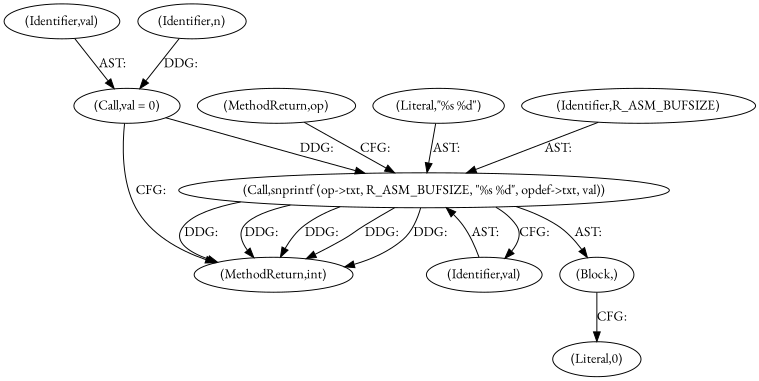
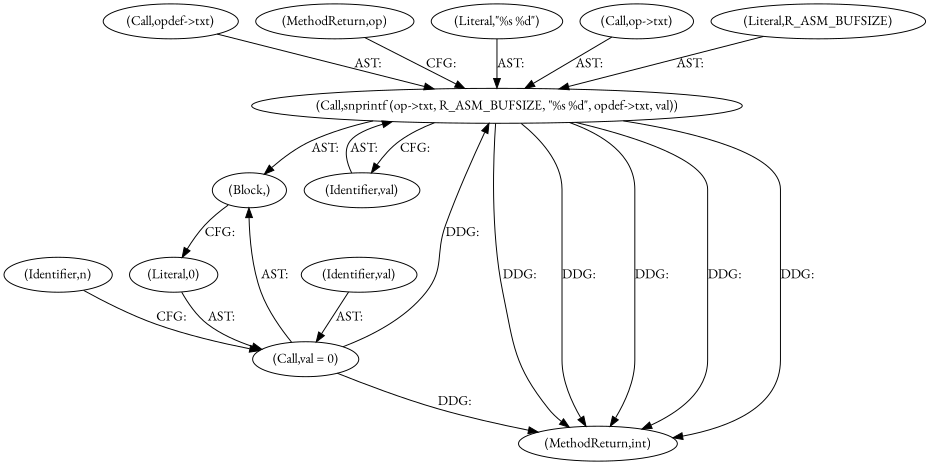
node "(Call,opdef->txt)": added
node "(Call,op->txt)": added
edge "(Identifier,n)" -> "(Call,val = 0)": label "DDG: " -> "CFG: "
node "(Identifier,R_ASM_BUFSIZE)": label "(Identifier,R_ASM_BUFSIZE)" -> "(Literal,R_ASM_BUFSIZE)"
edge "(Call,val = 0)" -> "(MethodReturn,int)": label "CFG: " -> "DDG: "
edge "(Call,val = 0)" -> "(Block,)": added, label "AST:"
edge "(Literal,0)" -> "(Call,val = 0)": added, label "AST:"
